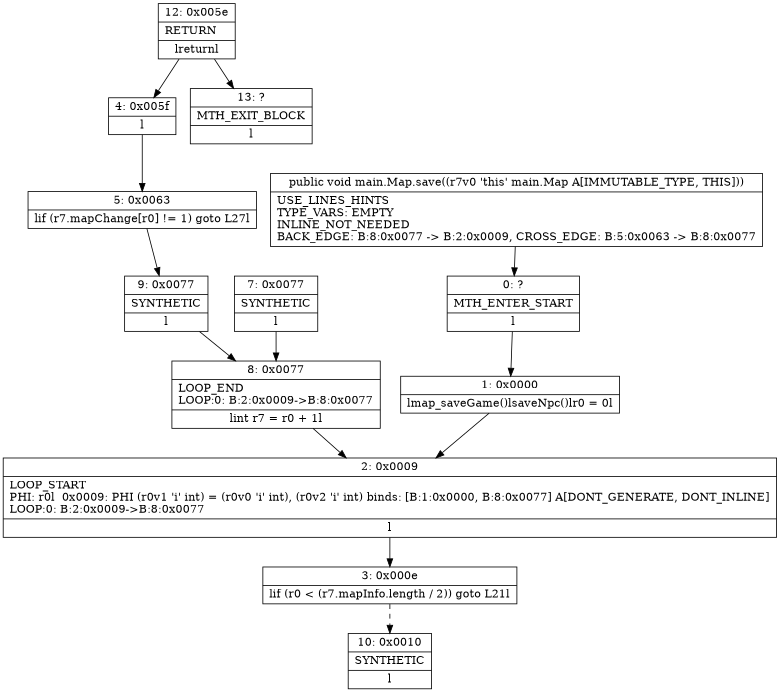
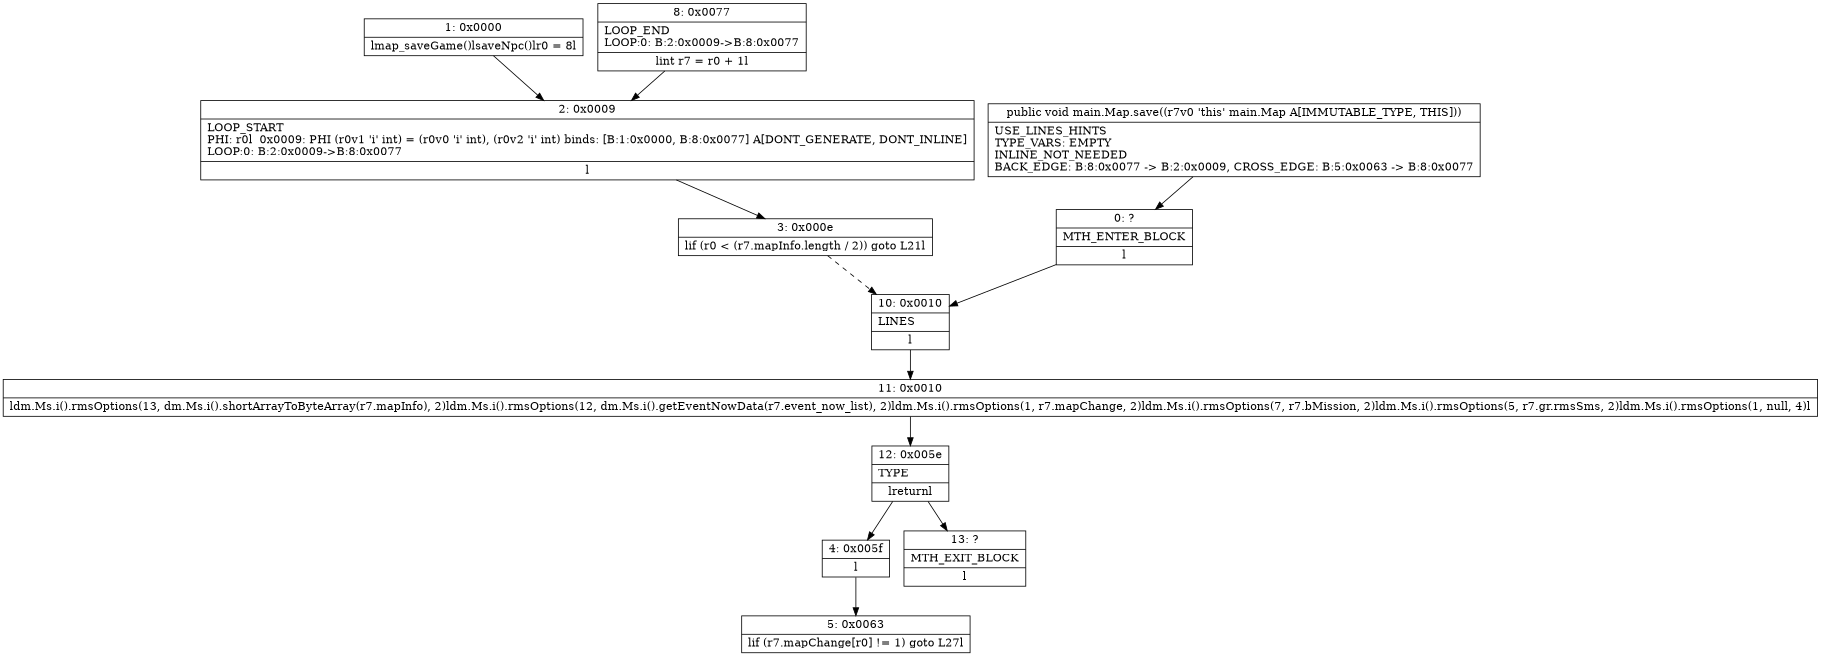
node "12: 0x005e": text "RETURN" -> "TYPE"
node "0: ?": text "MTH_ENTER_START" -> "MTH_ENTER_BLOCK"
node "9: 0x0077": removed
node "7: 0x0077": removed
edge "0: ?" -> "1: 0x0000": now "0: ?" -> "10: 0x0010"
node "11: 0x0010": added
node "1: 0x0000": text "lmap_saveGame()lsaveNpc()lr0 = 0l" -> "lmap_saveGame()lsaveNpc()lr0 = 8l"
node "10: 0x0010": text "SYNTHETIC" -> "LINES"
